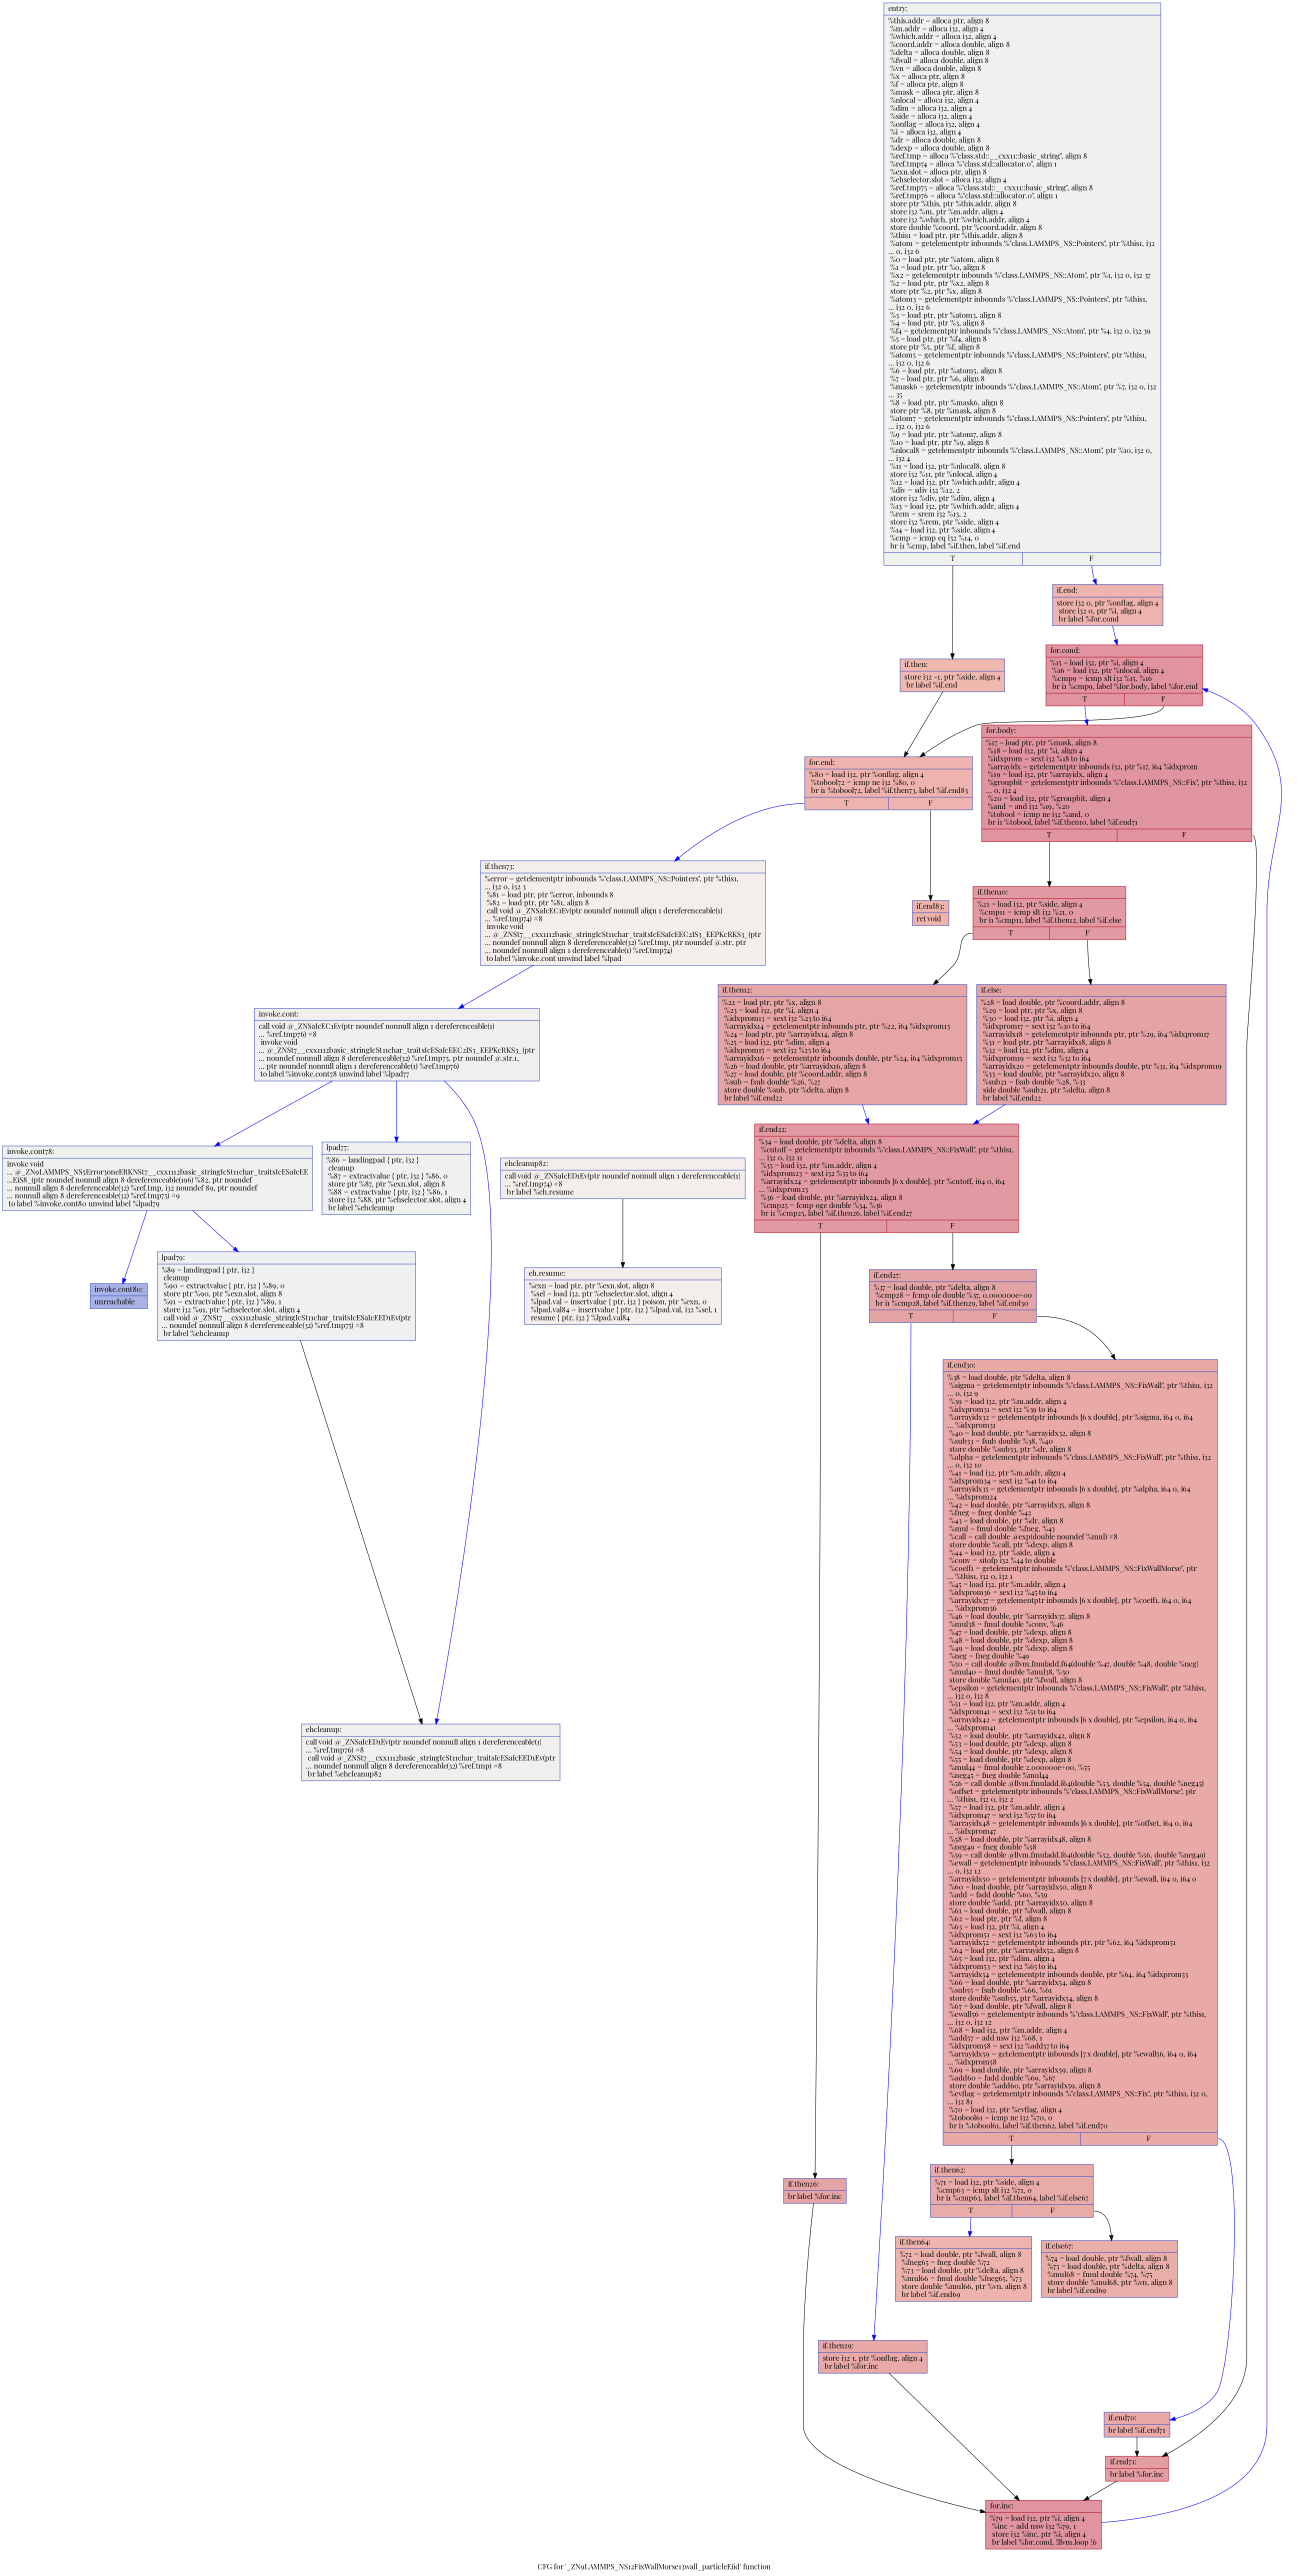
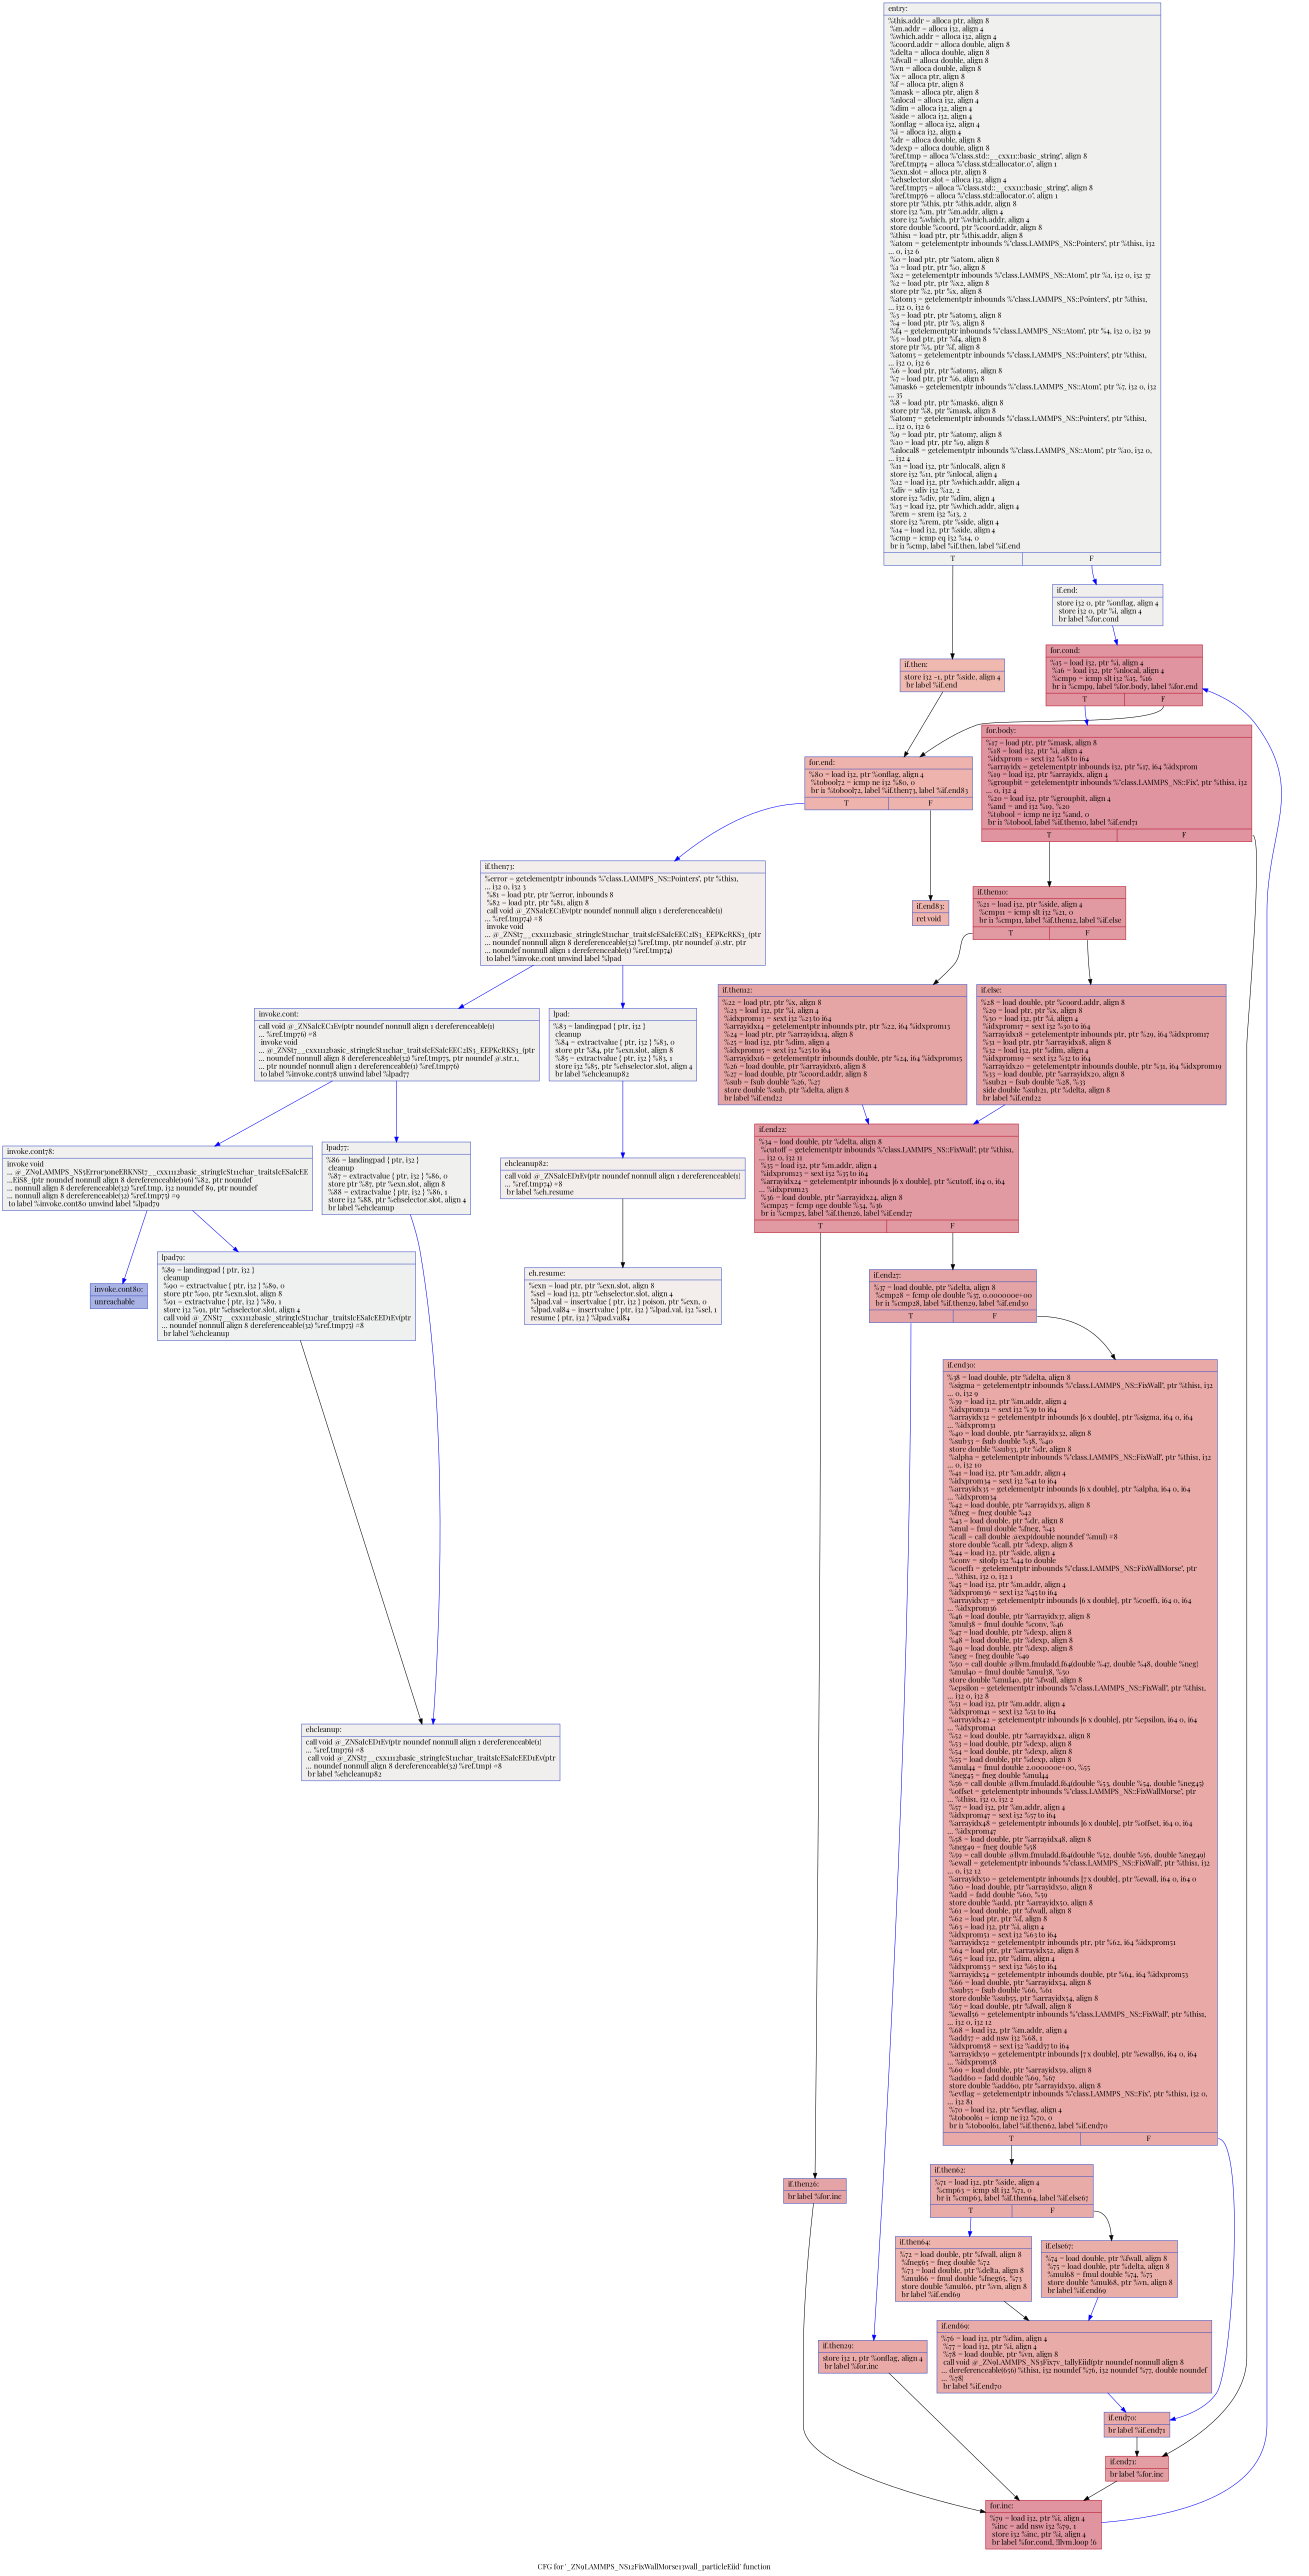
node "if.end:": fillcolor #d6524470 -> #e0dbd870
node "lpad:": added
edge "invoke.cont:" -> "ehcleanup:": now "lpad77:" -> "ehcleanup:"
node "if.end30:": text "... %idxprom24" -> "... %idxprom34"
node "if.end69:": added
